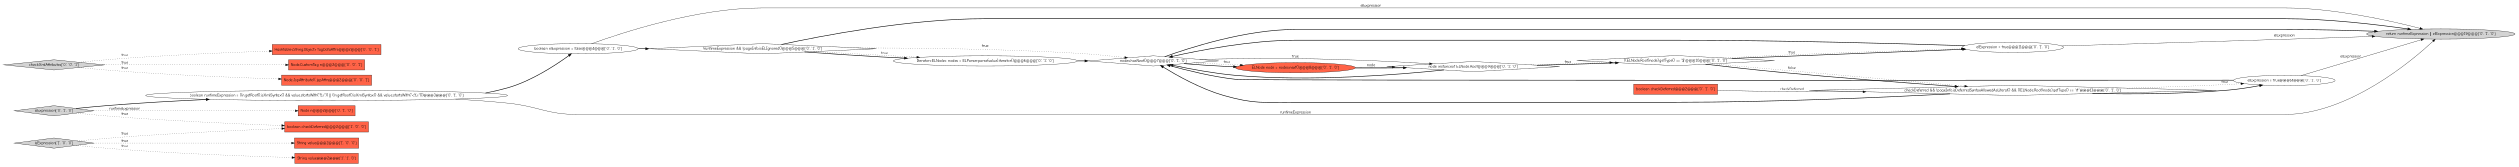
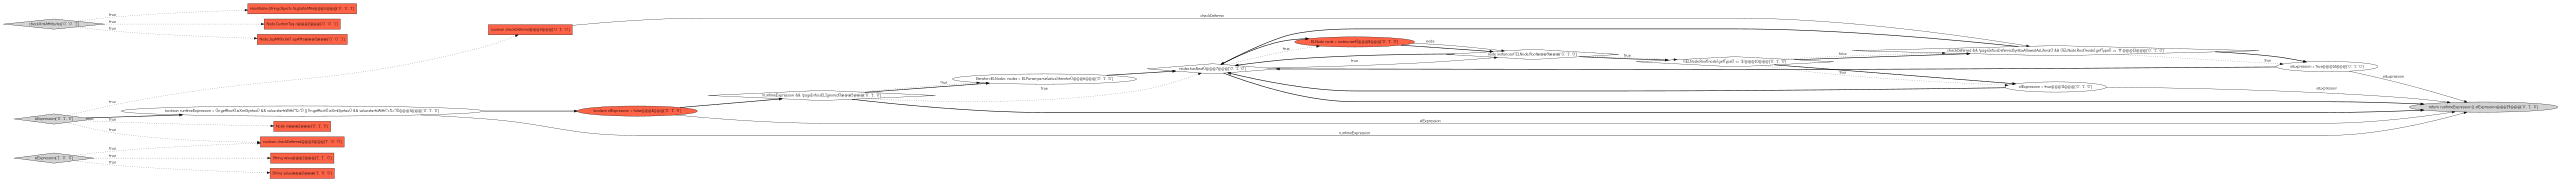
node "boolean elExpression = false@@@4@@@['0', '1', '0']": fillcolor white -> tomato
edge "isExpression['0', '1', '0']" -> "boolean checkDeferred@@@2@@@['0', '1', '0']": added, label "true"
edge "isExpression['0', '1', '0']" -> "Node n@@@2@@@['0', '1', '0']": label "runtimeExpression" -> "true"
